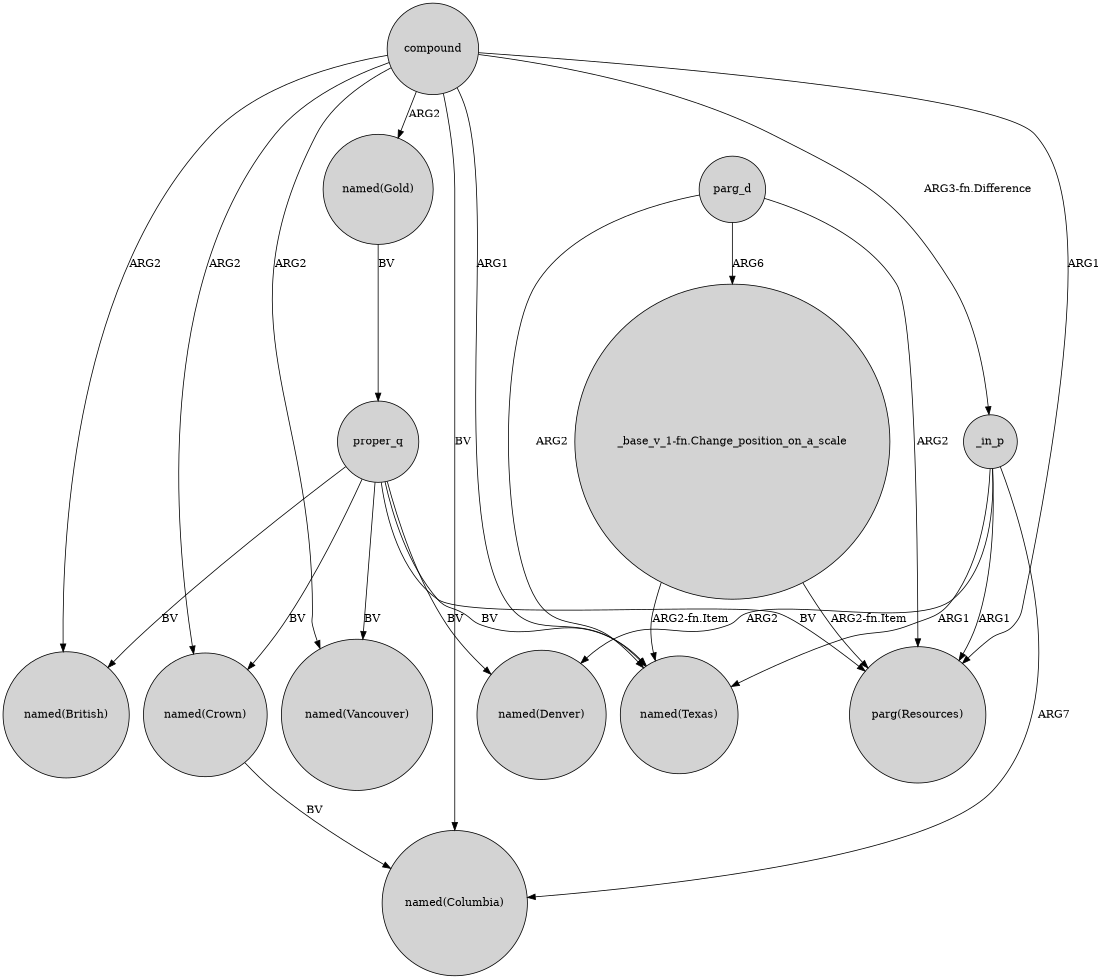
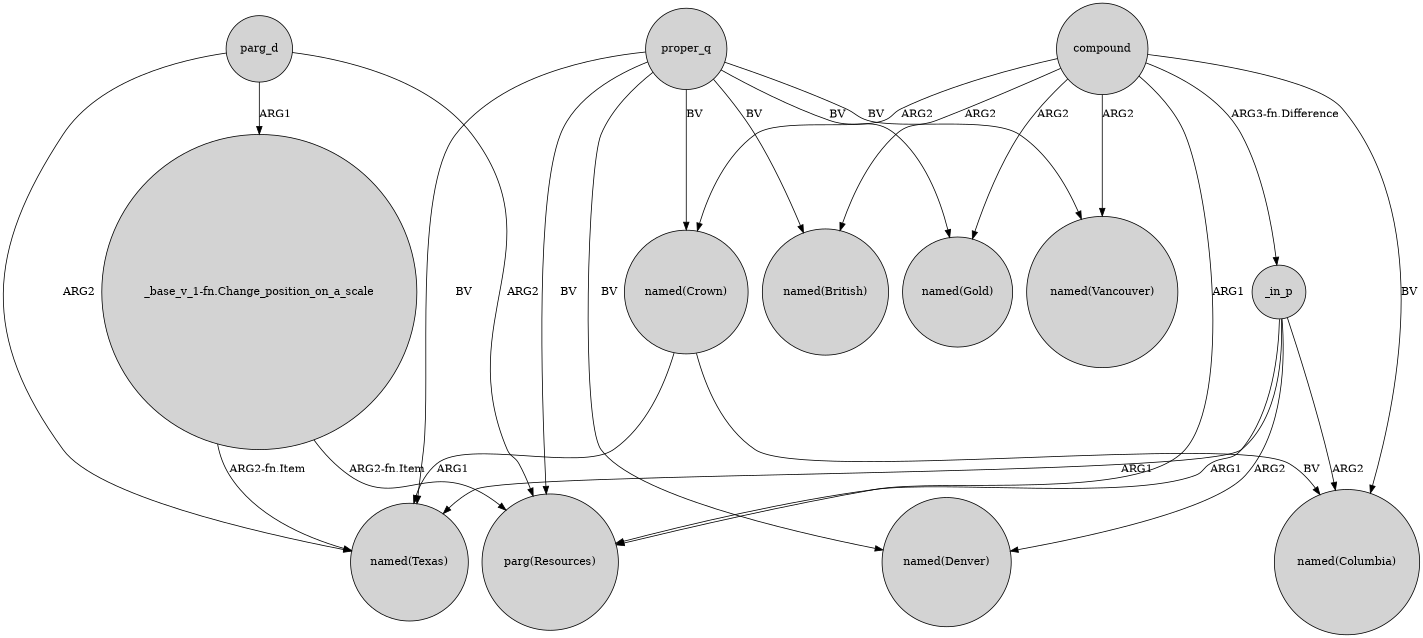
edge "parg_d" -> "_base_v_1-fn.Change_position_on_a_scale": label "ARG6" -> "ARG1"
edge "named(Gold)" -> "proper_q": reversed
edge "compound" -> "named(Texas)": now "named(Crown)" -> "named(Texas)"
edge "_in_p" -> "named(Columbia)": label "ARG7" -> "ARG2"
